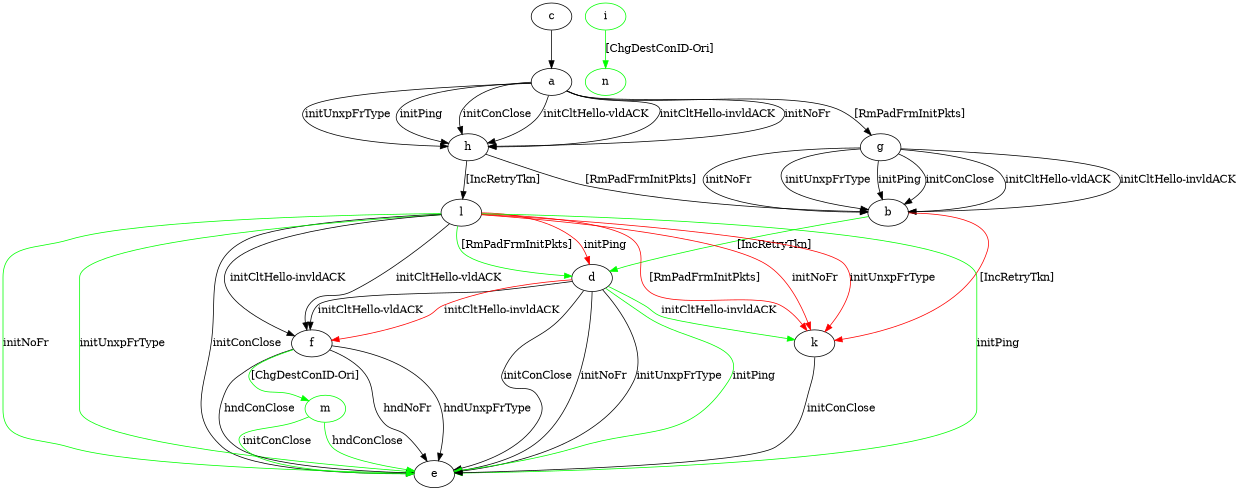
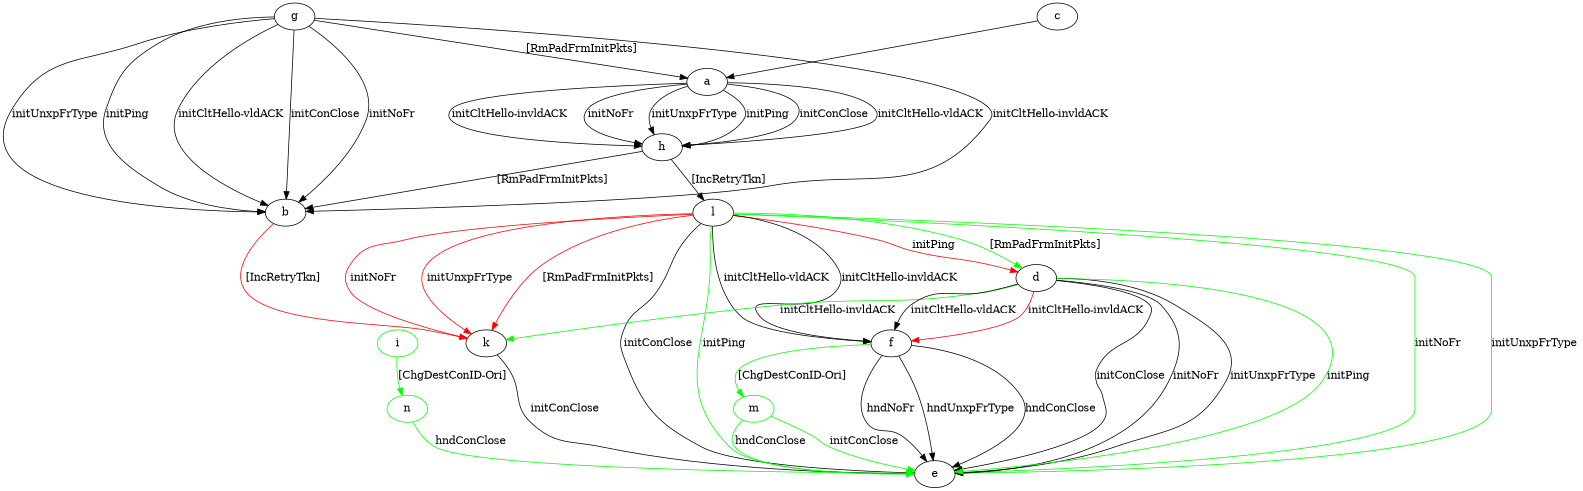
edge "a" -> "g": reversed
edge "b" -> "d": removed, label "[IncRetryTkn]"
edge "n" -> "e": added, label "hndConClose"
